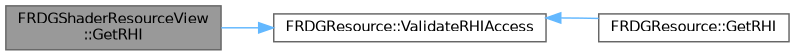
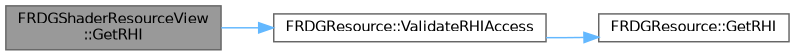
edge "FRDGResource::GetRHI" -> "FRDGResource::ValidateRHIAccess": reversed
